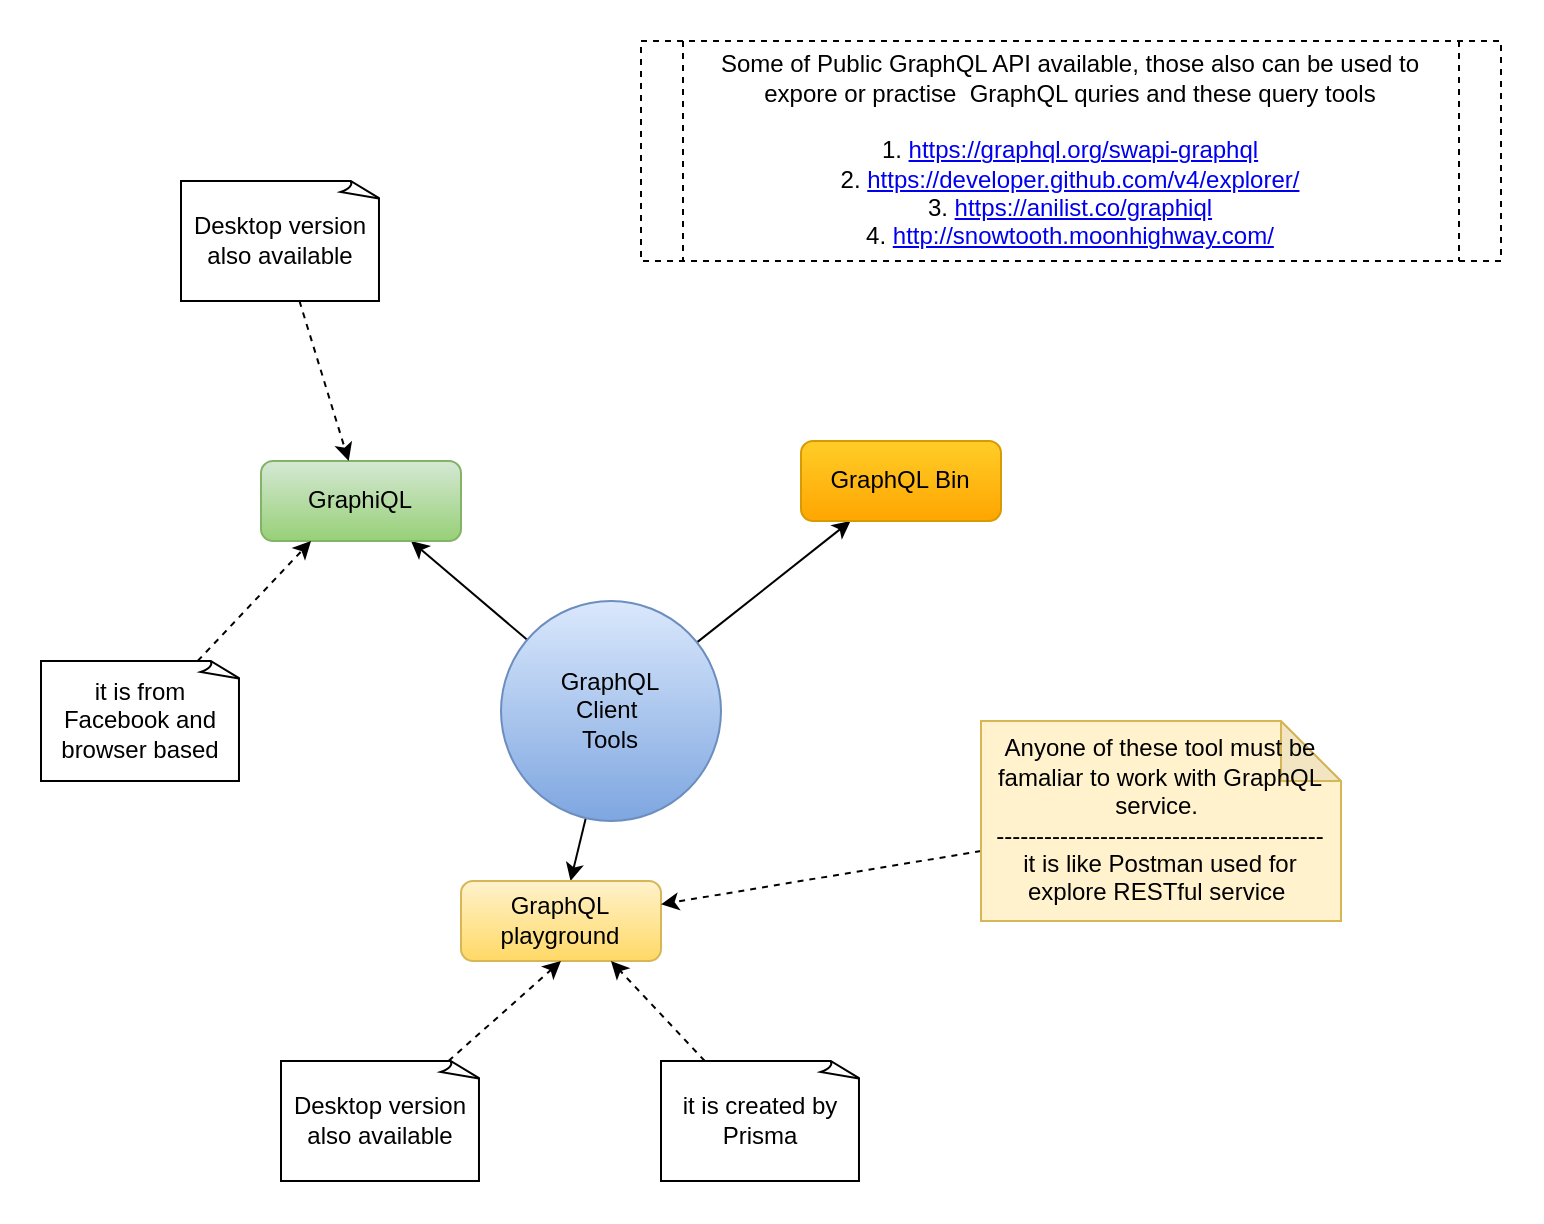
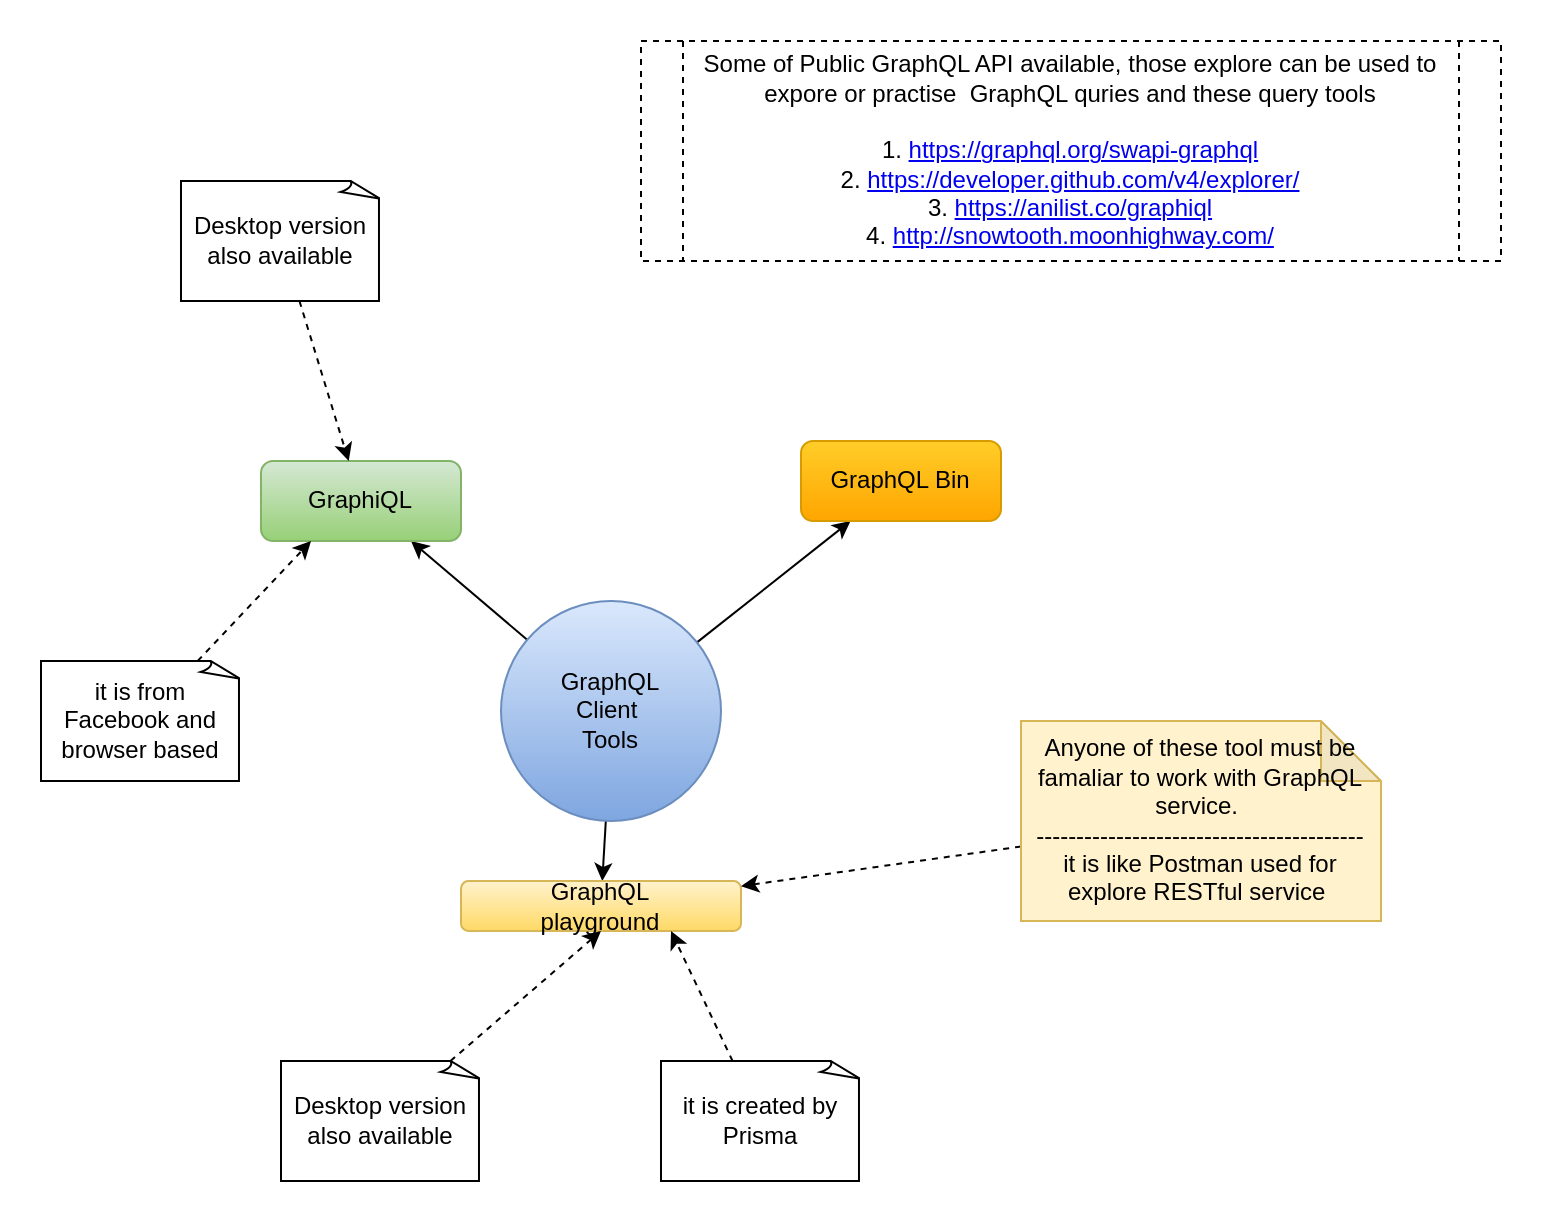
node "Some of Public GraphQL API available, those also can be used to expore or practise GraphQL quries and these query tools 1. https://graphql.org/swapi-graphql 2. https://developer.github.com/v4/explorer/ 3. https://anilist.co/graphiql 4. http://snowtooth.moonhighway.com/": label "Some of Public GraphQL API available, those also can be used to expore or practise GraphQL quries and these query tools 1. https://graphql.org/swapi-graphql 2. https://developer.github.com/v4/explorer/ 3. https://anilist.co/graphiql 4. http://snowtooth.moonhighway.com/" -> "Some of Public GraphQL API available, those explore can be used to expore or practise GraphQL quries and these query tools 1. https://graphql.org/swapi-graphql 2. https://developer.github.com/v4/explorer/ 3. https://anilist.co/graphiql 4. http://snowtooth.moonhighway.com/"
node "Anyone of these tool must be famaliar to work with GraphQL service. ----------------------------------------- it is like Postman used for explore RESTful service": moved (1161, 821) -> (1201, 821)
node "GraphQL playground": size 200x80 -> 280x50
